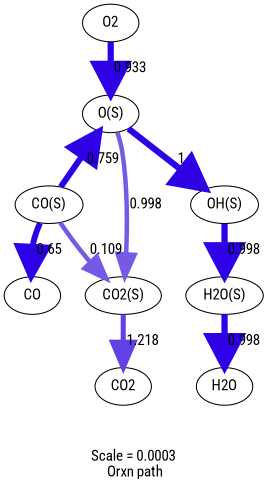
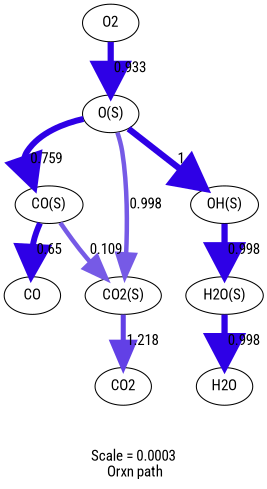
edge "CO(S)" -> "O(S)": reversed
